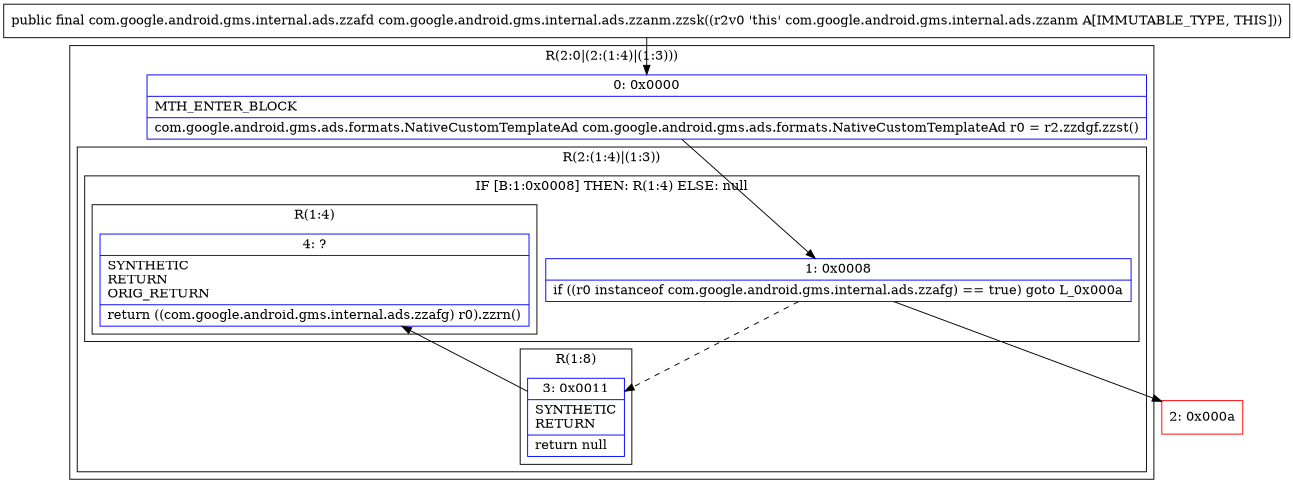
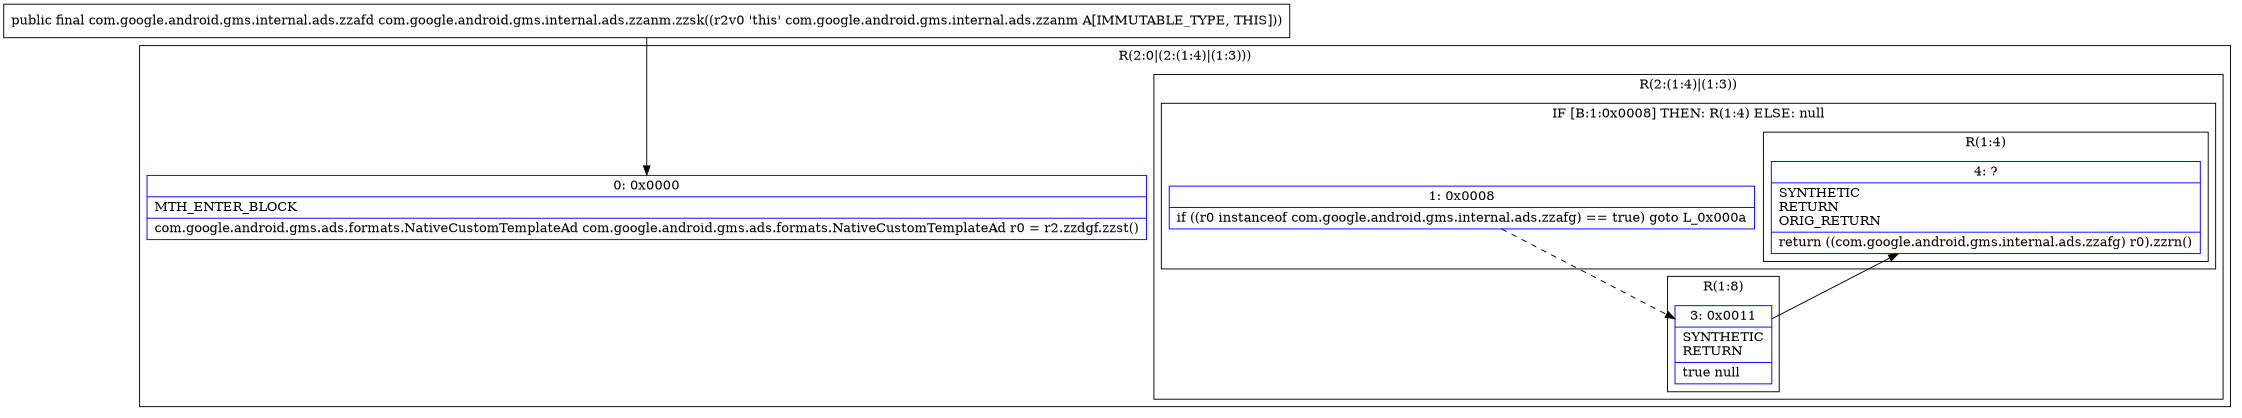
edge "0: 0x0000" -> "1: 0x0008": removed
node "2: 0x000a": removed
node "3: 0x0011": text "return null" -> "true null"
